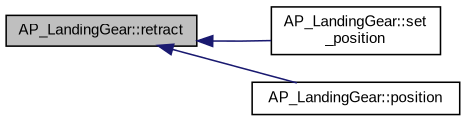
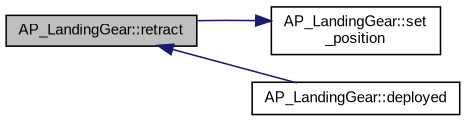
edge "AP_LandingGear::set _position" -> "AP_LandingGear::retract": reversed
node "AP_LandingGear::position": label "AP_LandingGear::position" -> "AP_LandingGear::deployed"
